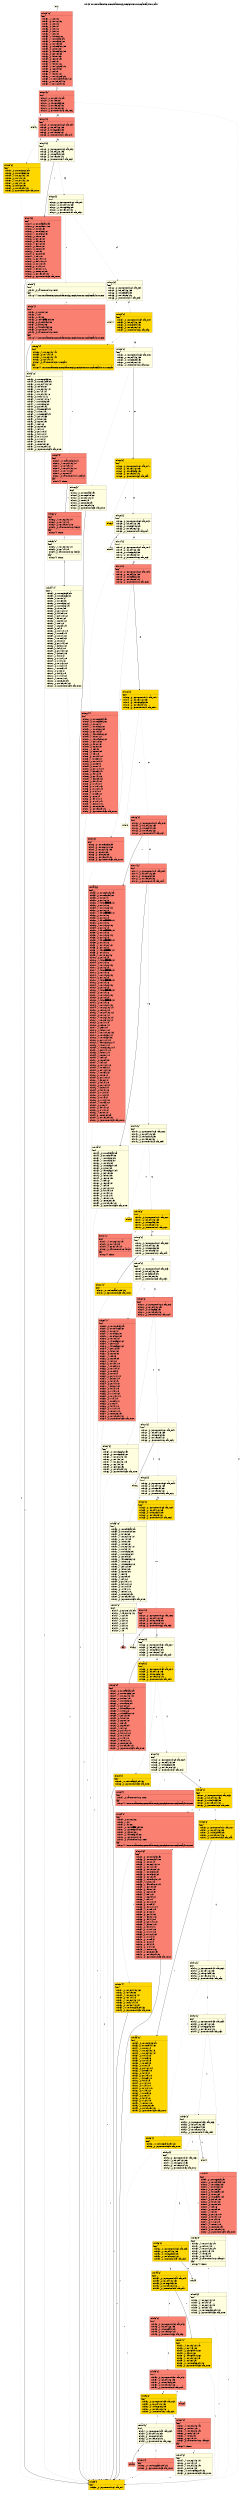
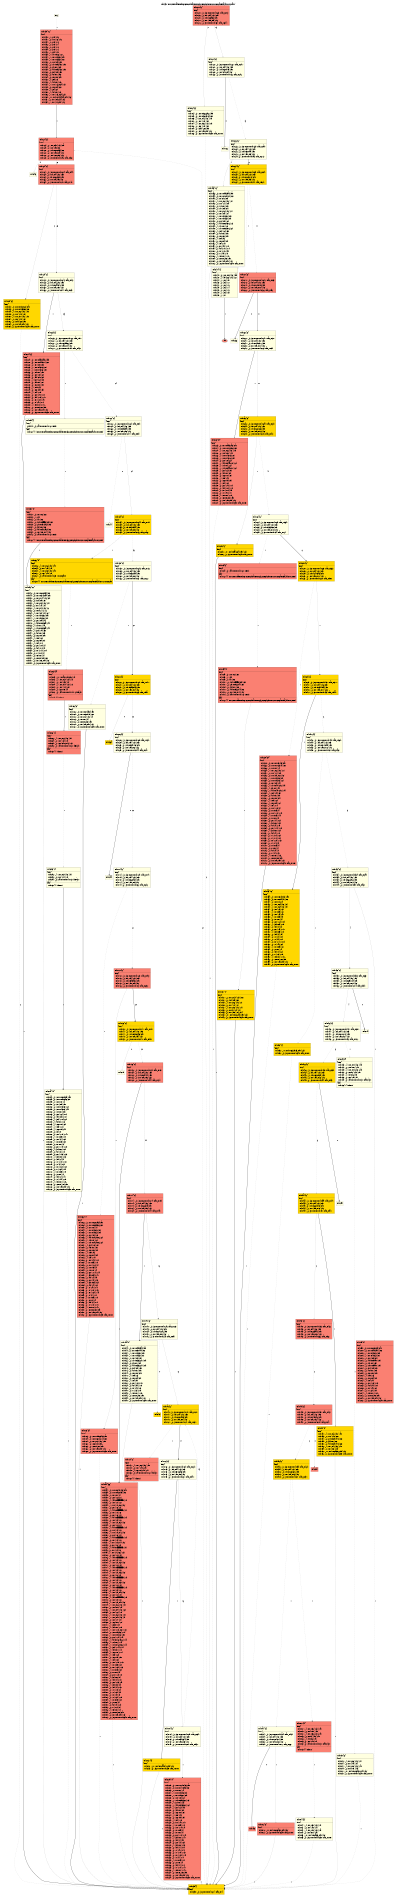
edge "0x4017e4 [28]" -> "0x401800 [28]": now "0x4017e4 [28]" -> "0x4017ac [28]"
edge "0x4018e0 [28]" -> "0x401cf9 [40]": now "0x401cf4 [5]" -> "0x401cf9 [40]"
